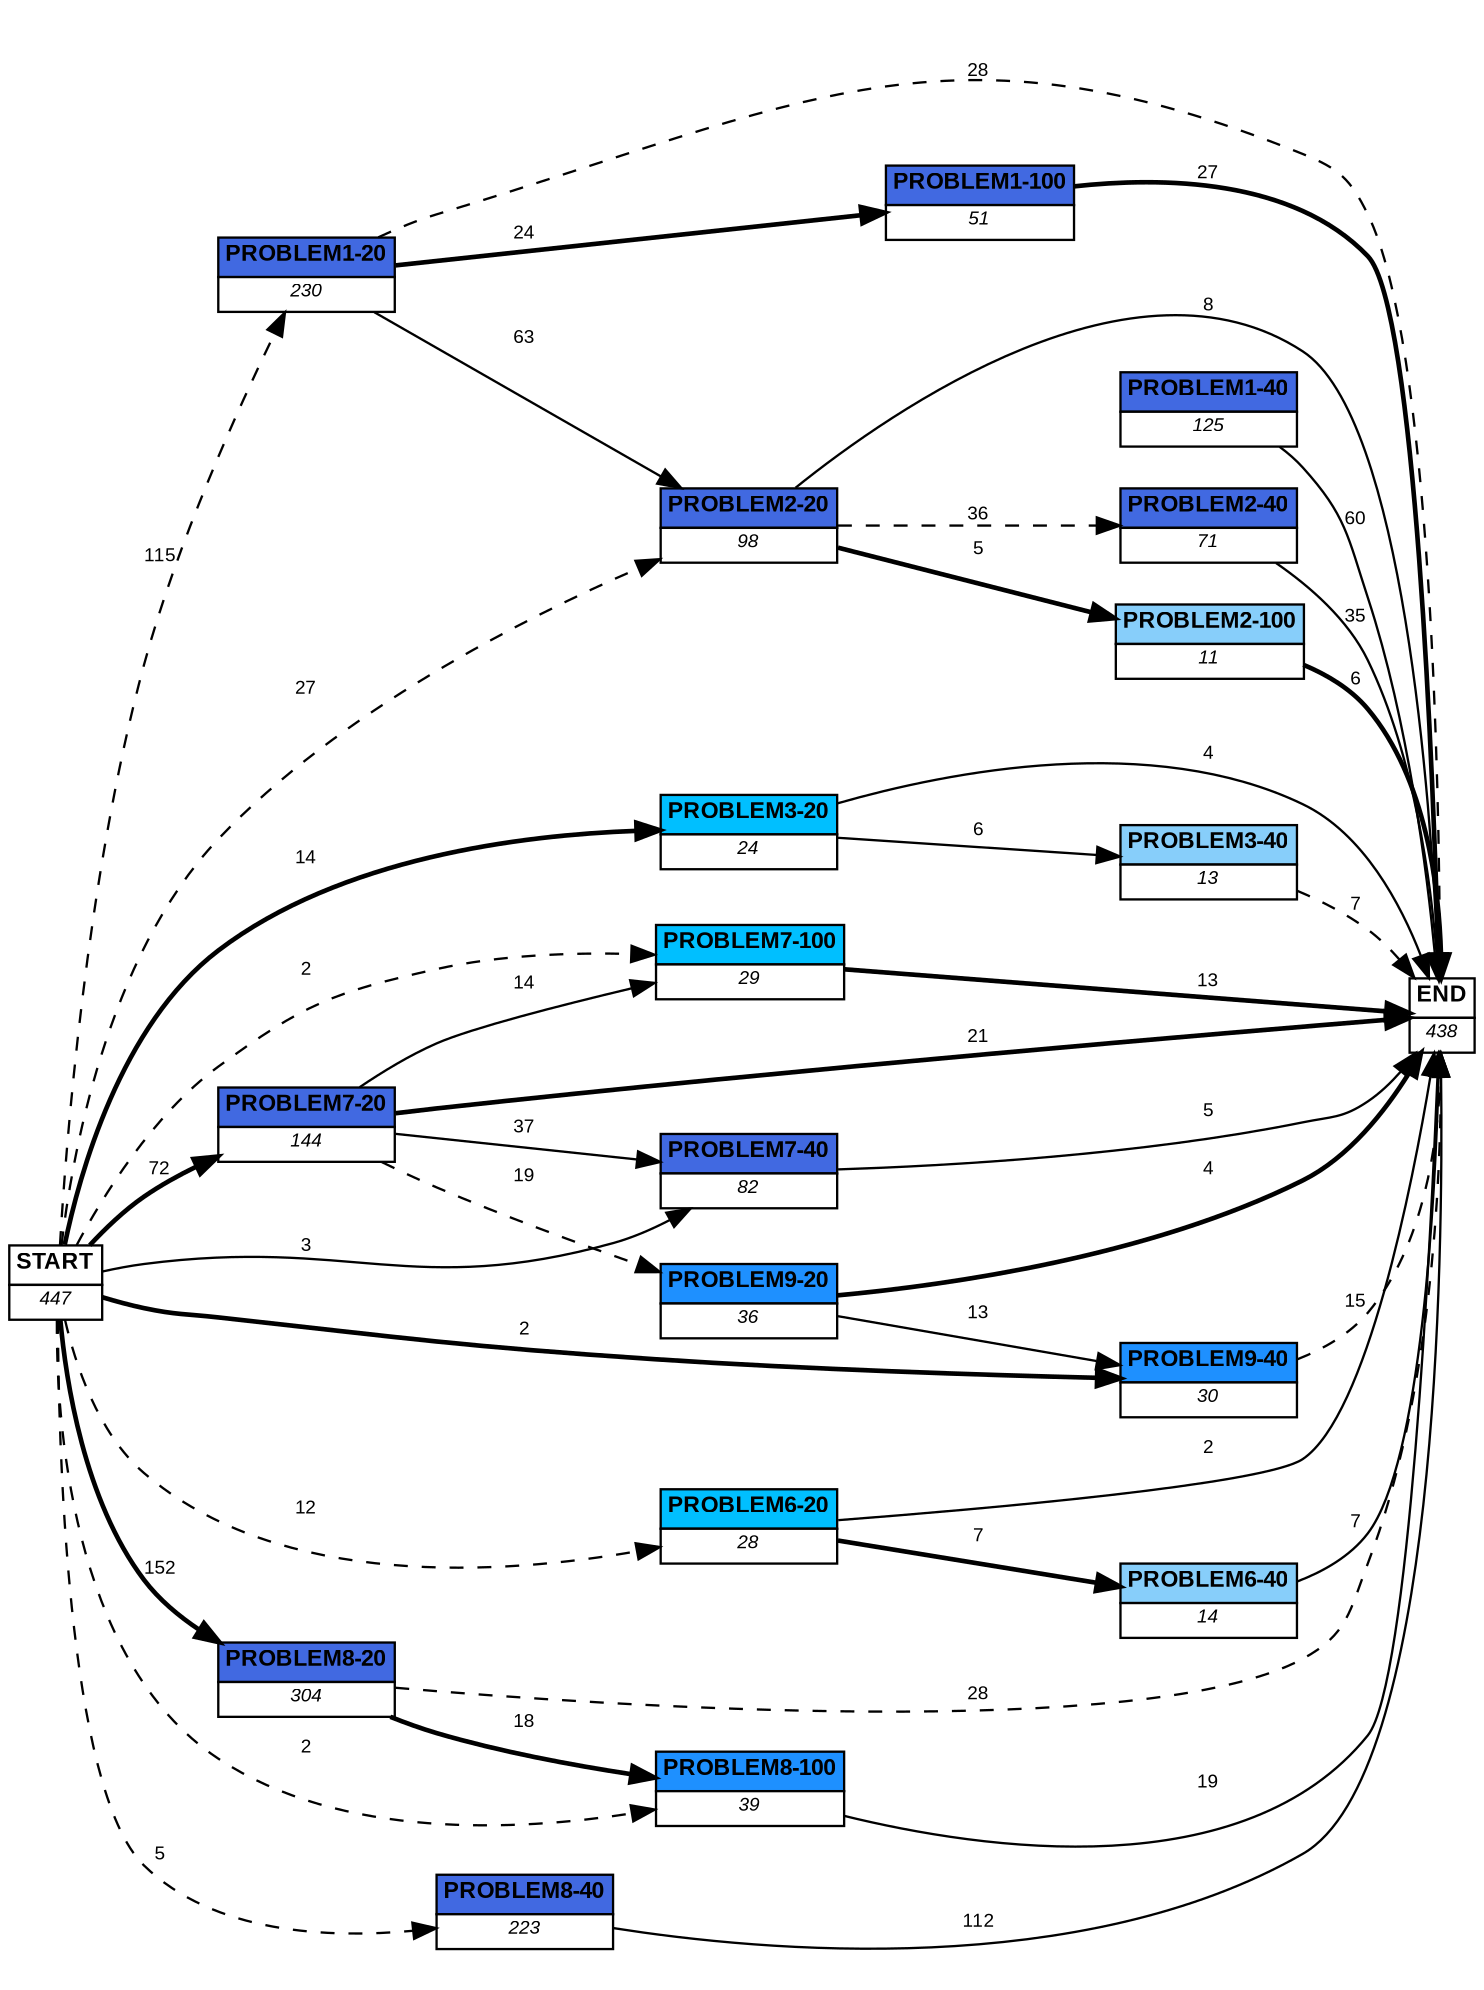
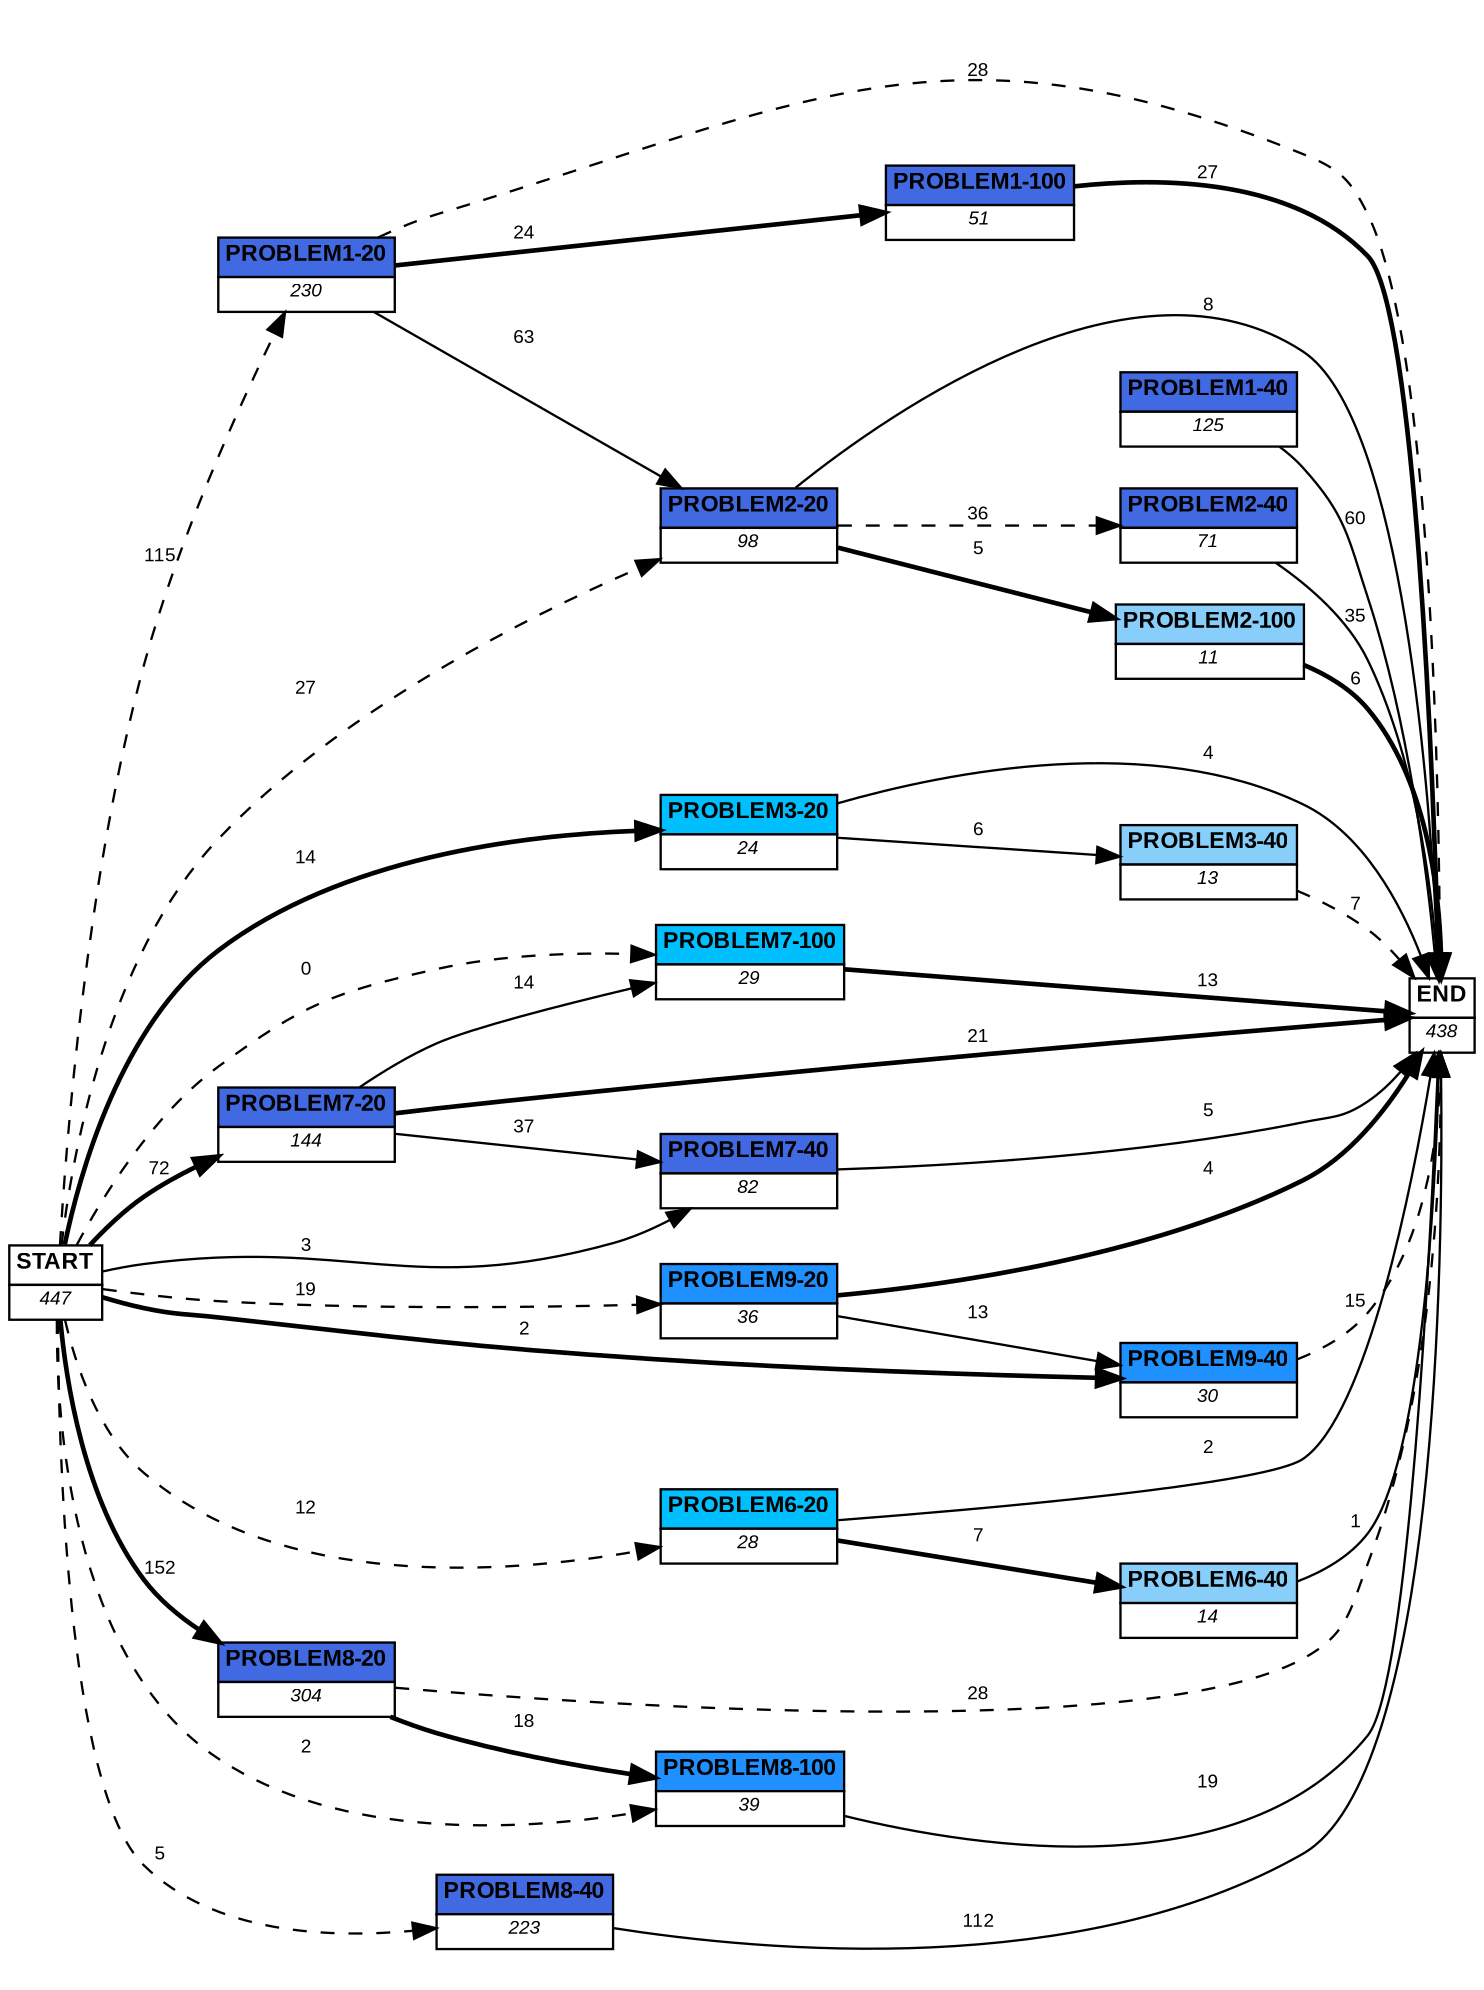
edge "START" -> "PROBLEM7-100": label "2" -> "0"
edge "PROBLEM7-20" -> "PROBLEM9-20": now "START" -> "PROBLEM9-20"
edge "PROBLEM6-40" -> "END": label "7" -> "1"
